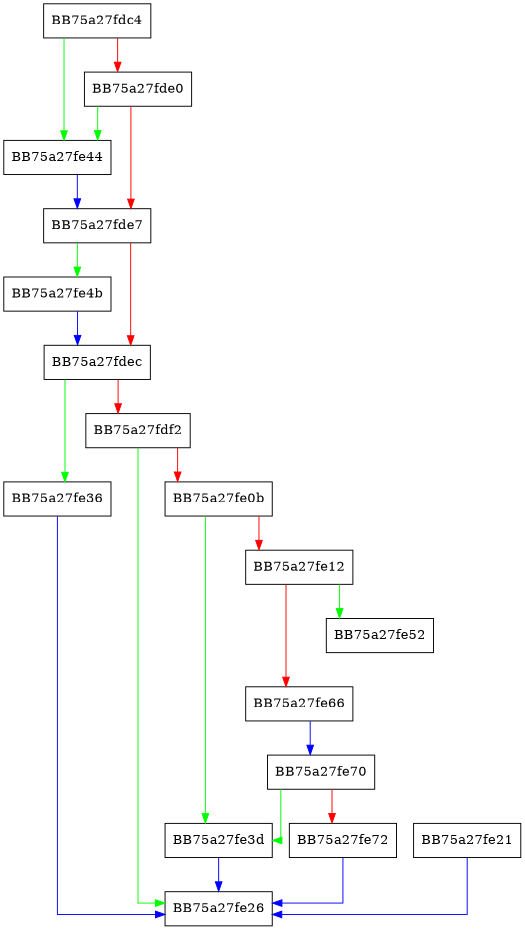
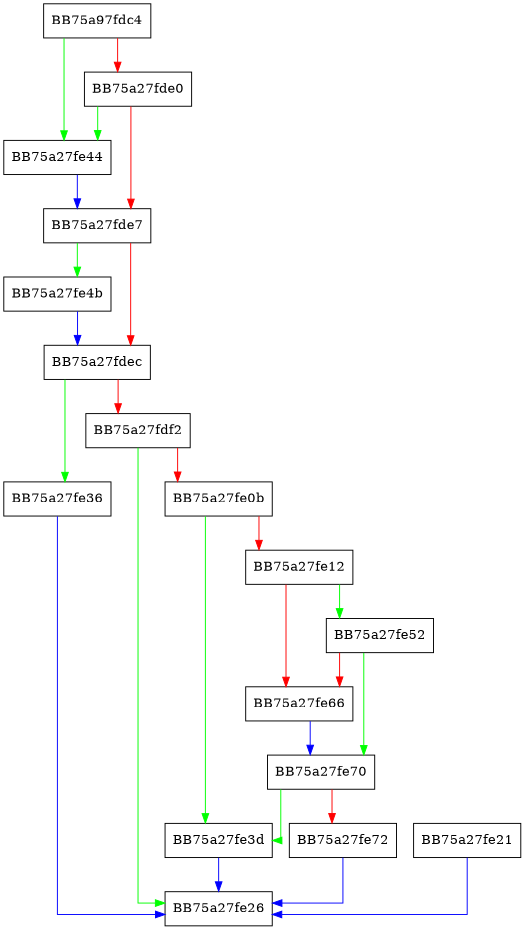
node "BB75a27fdc4": label "BB75a27fdc4" -> "BB75a97fdc4"
edge "BB75a27fe52" -> "BB75a27fe66": added
edge "BB75a27fe52" -> "BB75a27fe70": added
